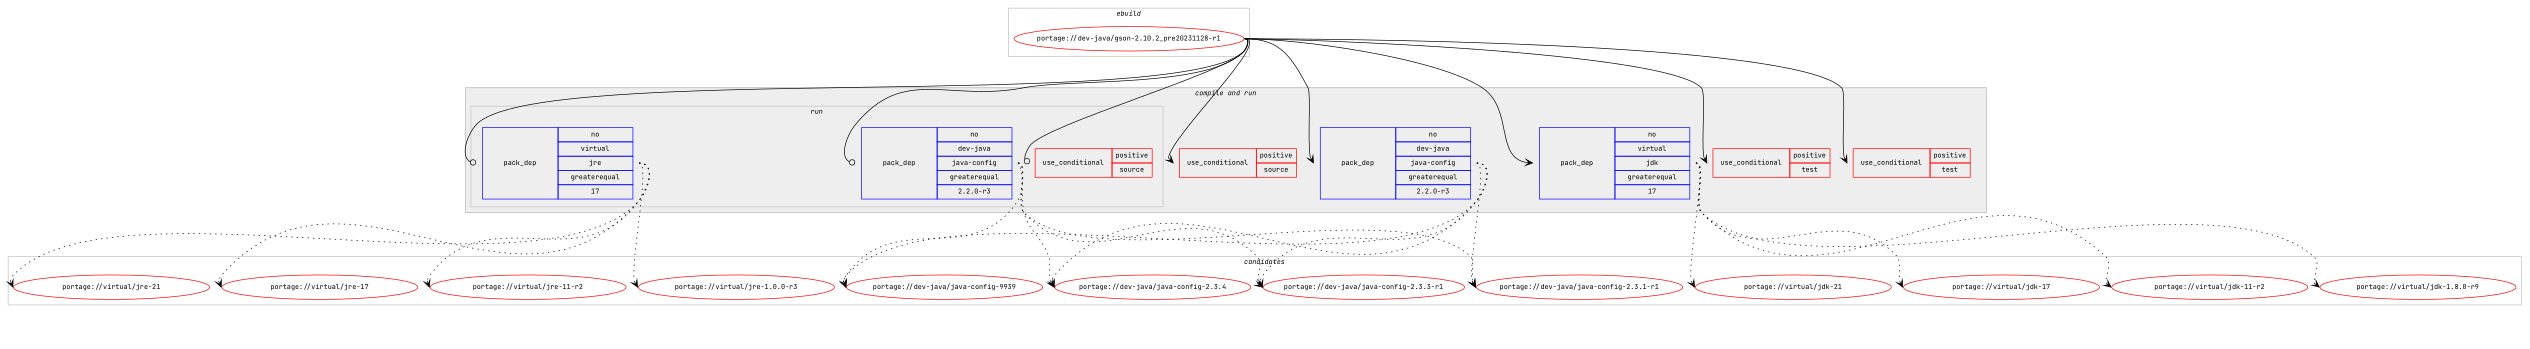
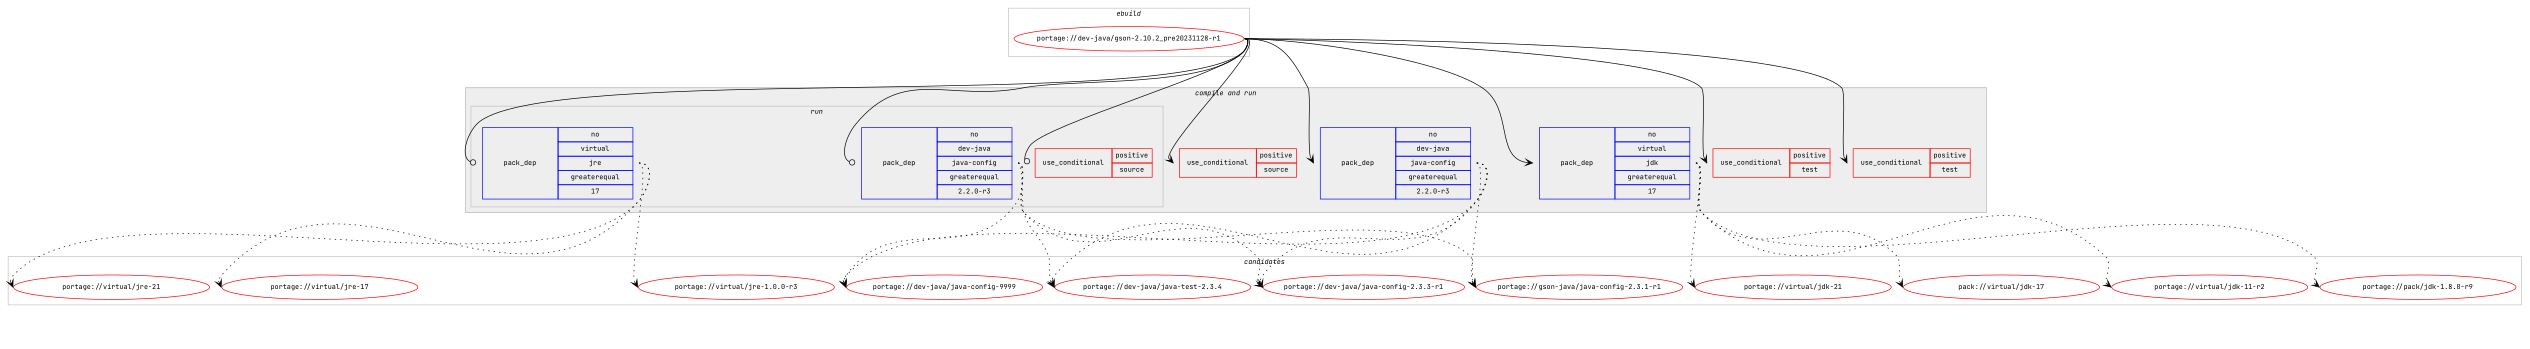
node "portage://virtual/jre-11-r2": removed
node "portage://dev-java/java-config-9939": label "portage://dev-java/java-config-9939" -> "portage://dev-java/java-config-9999"
node "portage://dev-java/java-config-2.3.4": label "portage://dev-java/java-config-2.3.4" -> "portage://dev-java/java-test-2.3.4"
node "portage://dev-java/java-config-2.3.1-r1": label "portage://dev-java/java-config-2.3.1-r1" -> "portage://gson-java/java-config-2.3.1-r1"
node "portage://virtual/jdk-17": label "portage://virtual/jdk-17" -> "pack://virtual/jdk-17"
node "portage://virtual/jdk-1.8.0-r9": label "portage://virtual/jdk-1.8.0-r9" -> "portage://pack/jdk-1.8.0-r9"
